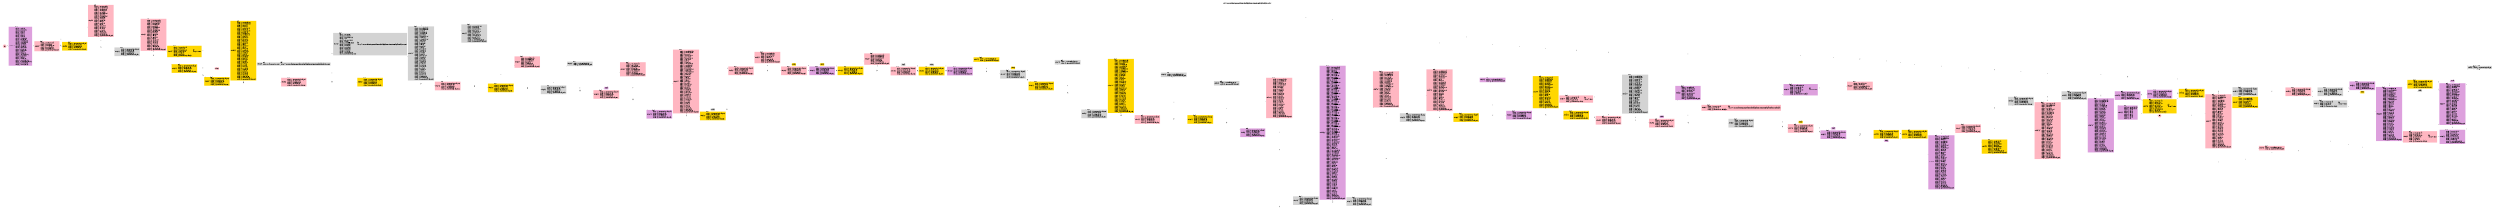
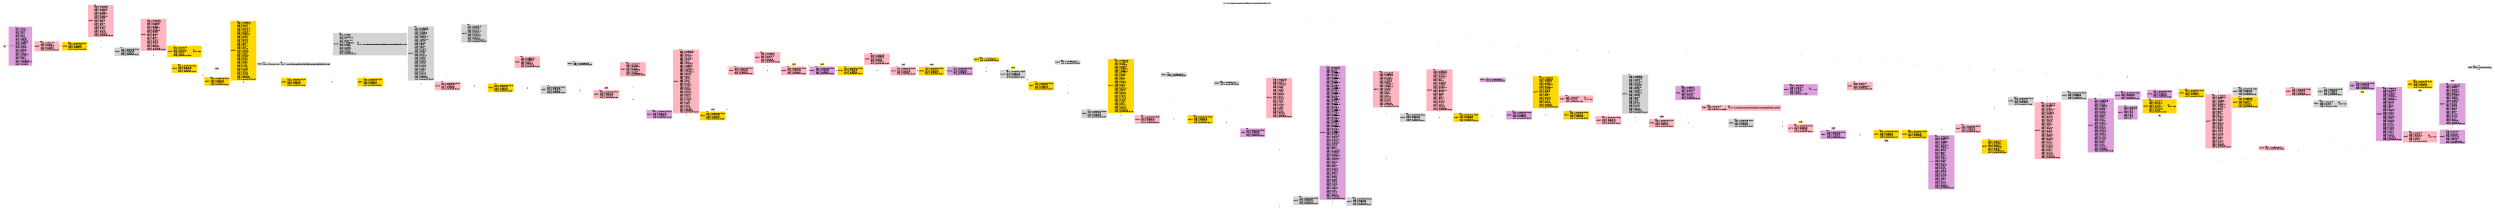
node "0x4015cf [28]": fillcolor lightpink -> gold
